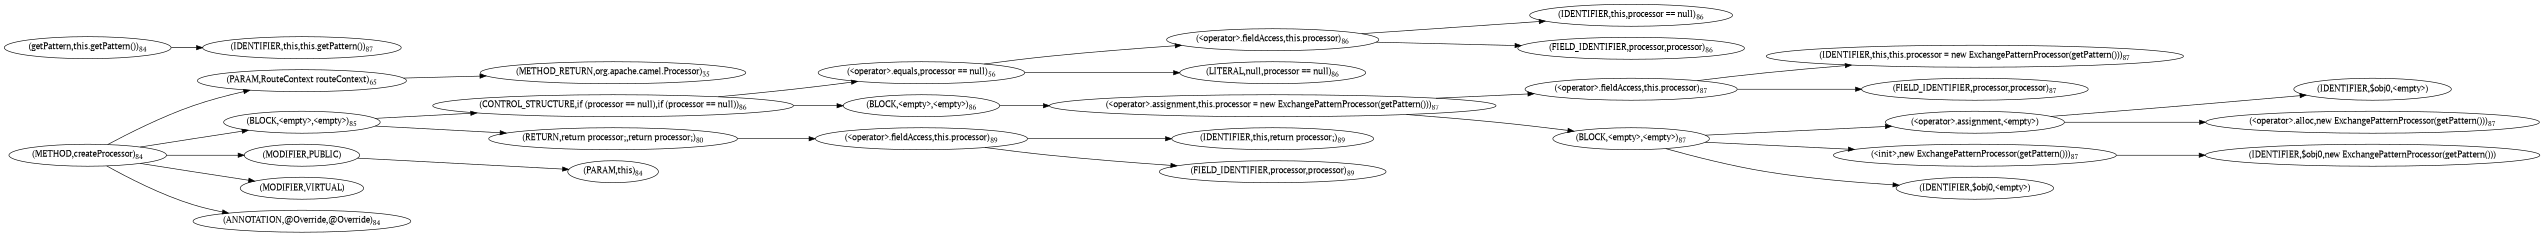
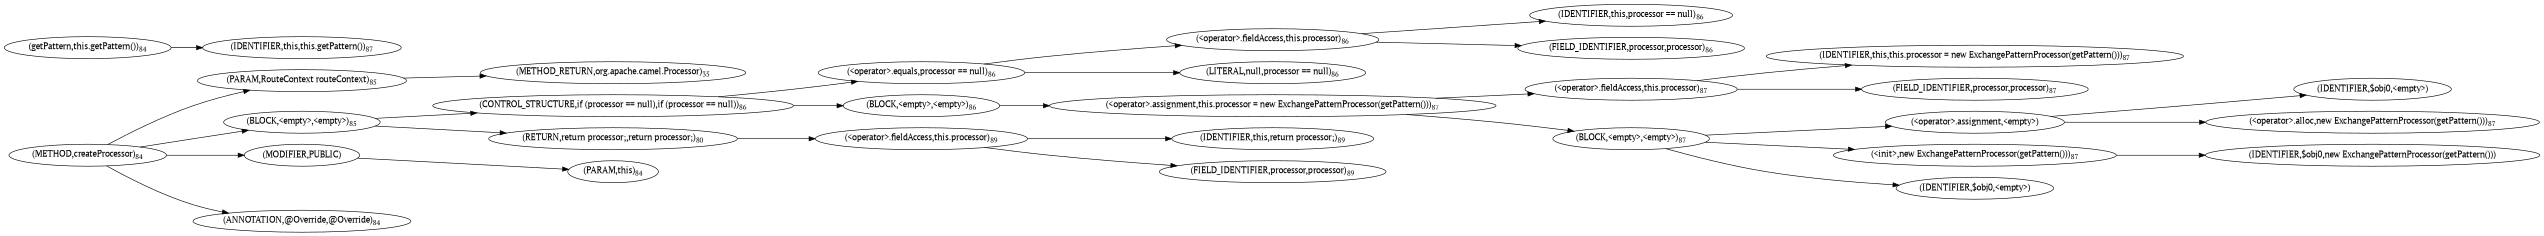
node "(<operator>.equals,processor == null)": text "56" -> "86"
node "(PARAM,RouteContext routeContext)": text "65" -> "85"
node "(MODIFIER,VIRTUAL)": removed
